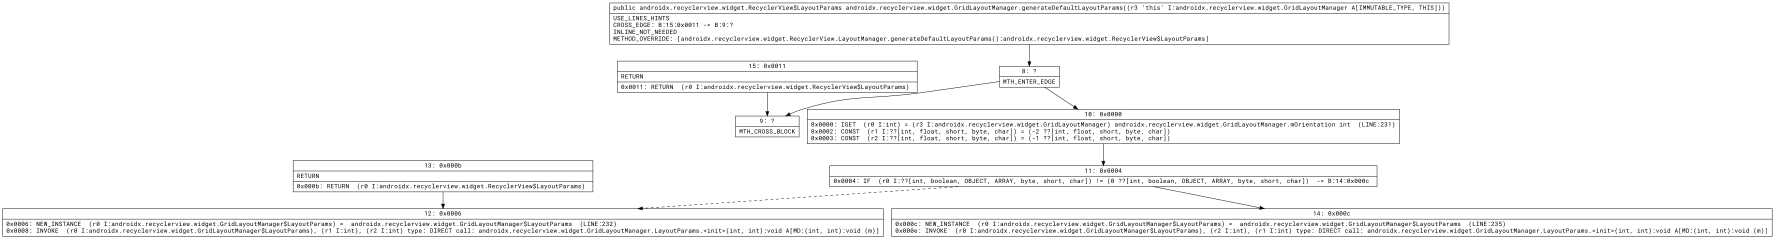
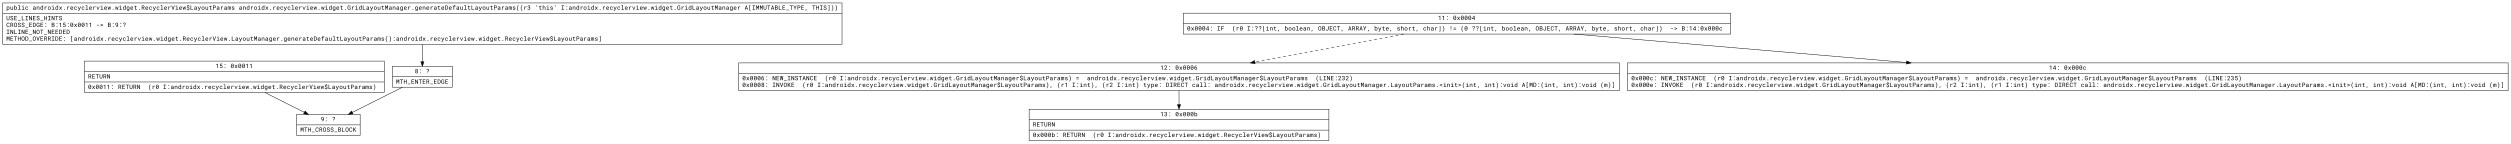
node "10: 0x0000": removed
edge "13: 0x000b" -> "12: 0x0006": reversed
